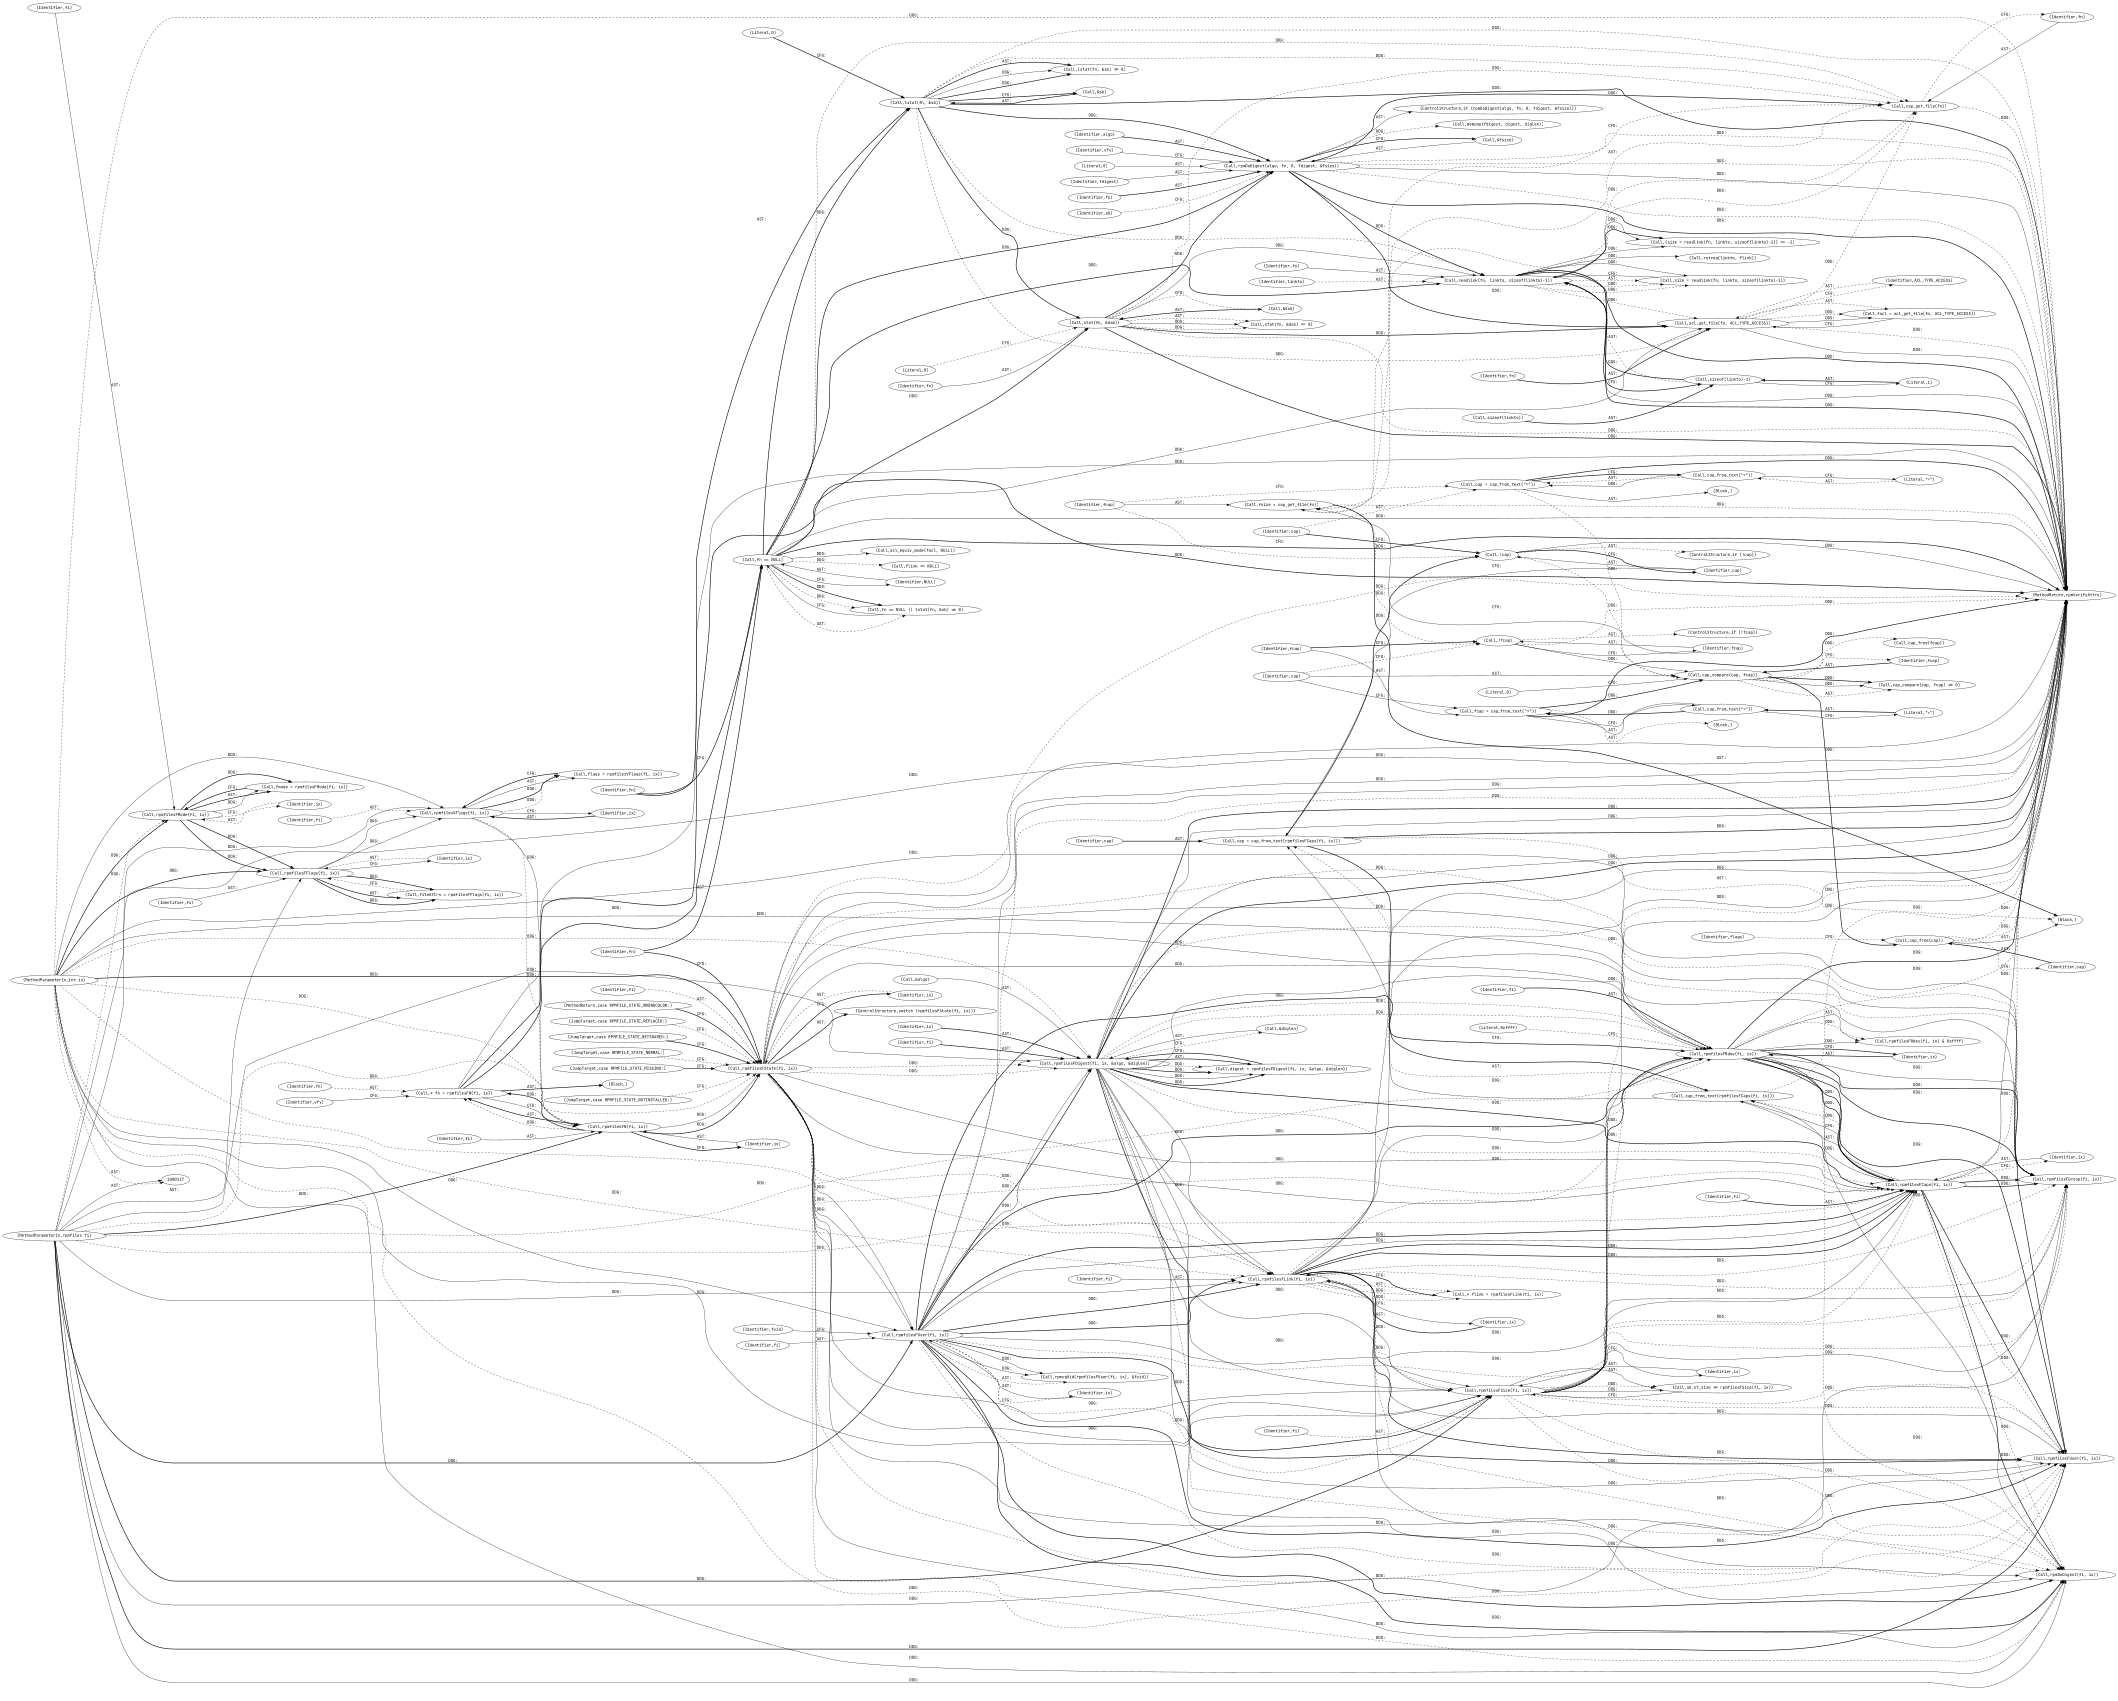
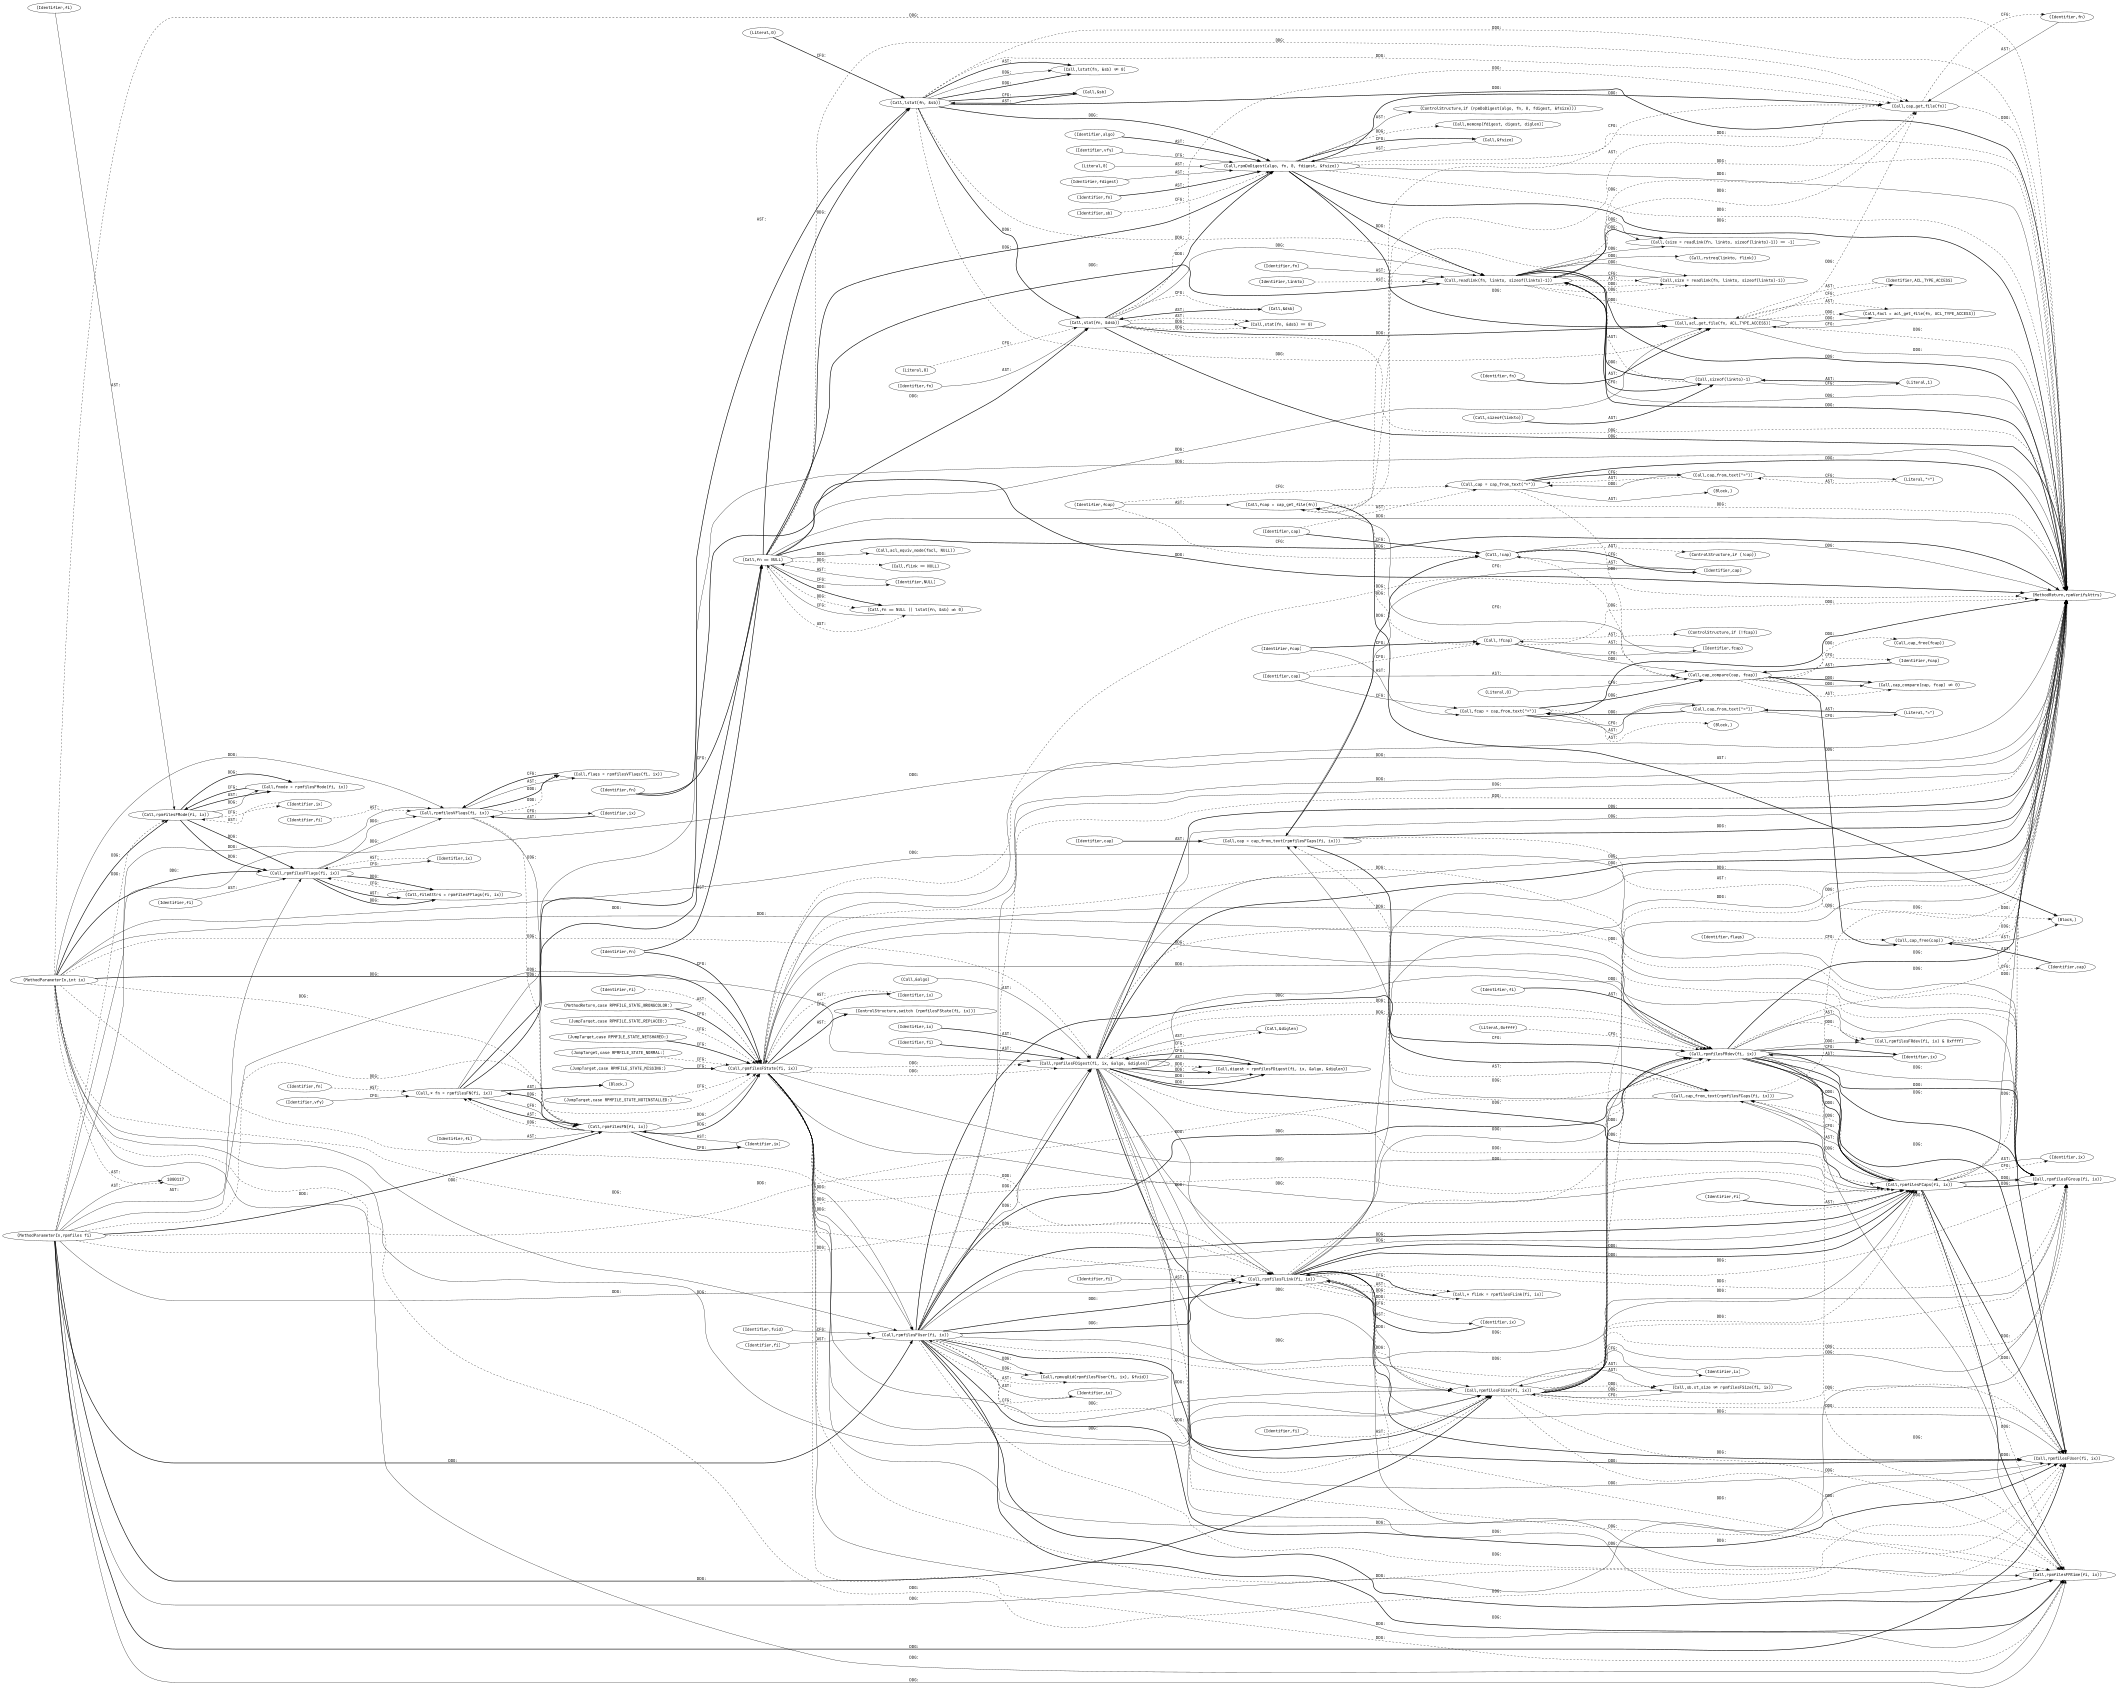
node "(Call,fsize = cap_get_file(fn))": label "(Call,fsize = cap_get_file(fn))" -> "(Call,fcap = cap_get_file(fn))"
node "(Call,rpmDoDigest(fi, ix))": label "(Call,rpmDoDigest(fi, ix))" -> "(Call,rpmfilesFMtime(fi, ix))"
